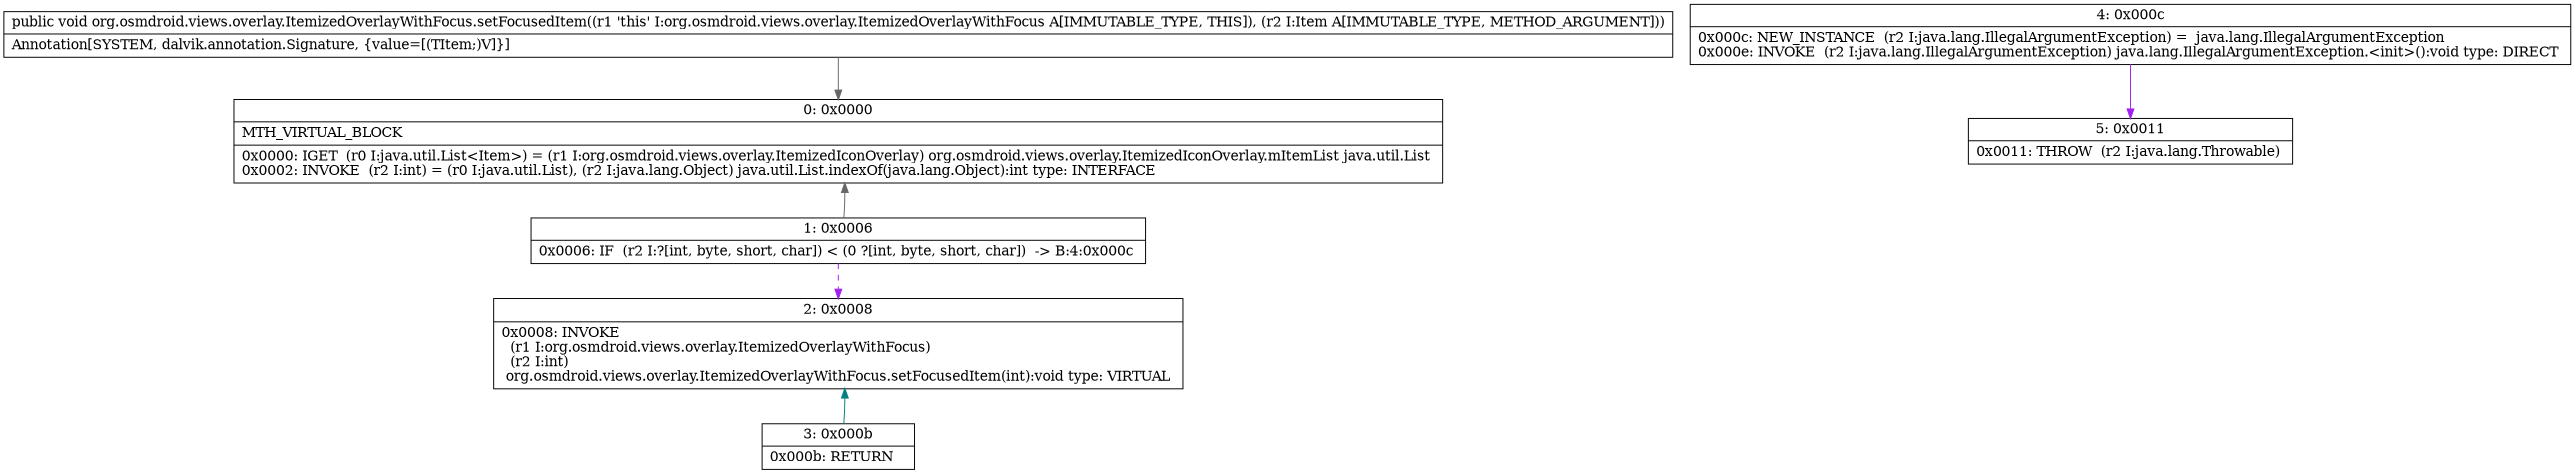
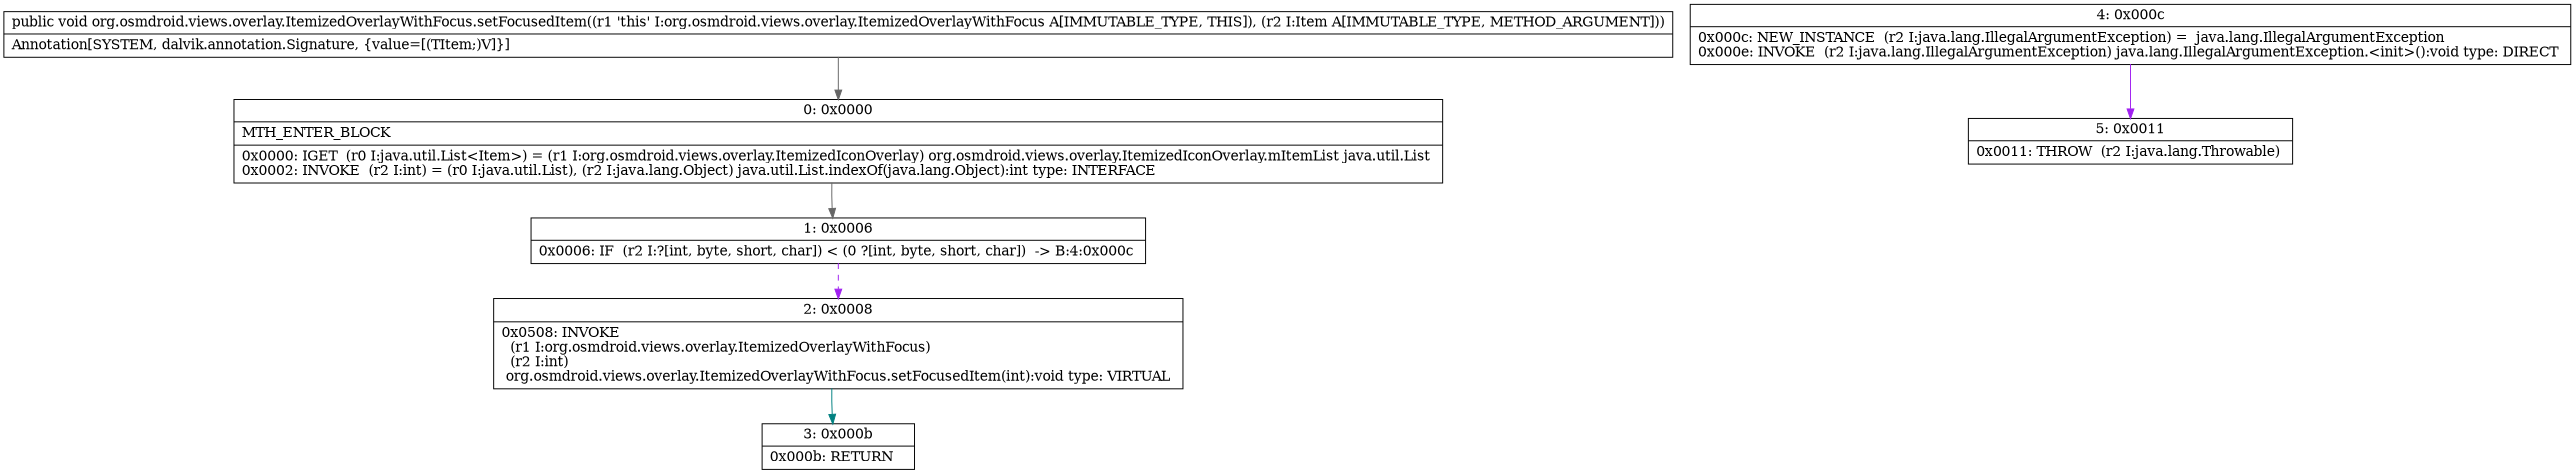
node "0: 0x0000": text "MTH_VIRTUAL_BLOCK" -> "MTH_ENTER_BLOCK"
edge "1: 0x0006" -> "0: 0x0000": reversed
node "2: 0x0008": text "0x0008: INVOKE" -> "0x0508: INVOKE"
edge "3: 0x000b" -> "2: 0x0008": reversed
